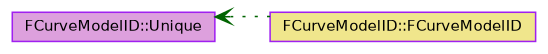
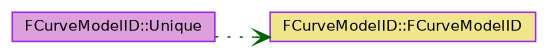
edge "FCurveModelID::FCurveModelID" -> "FCurveModelID::Unique": reversed
